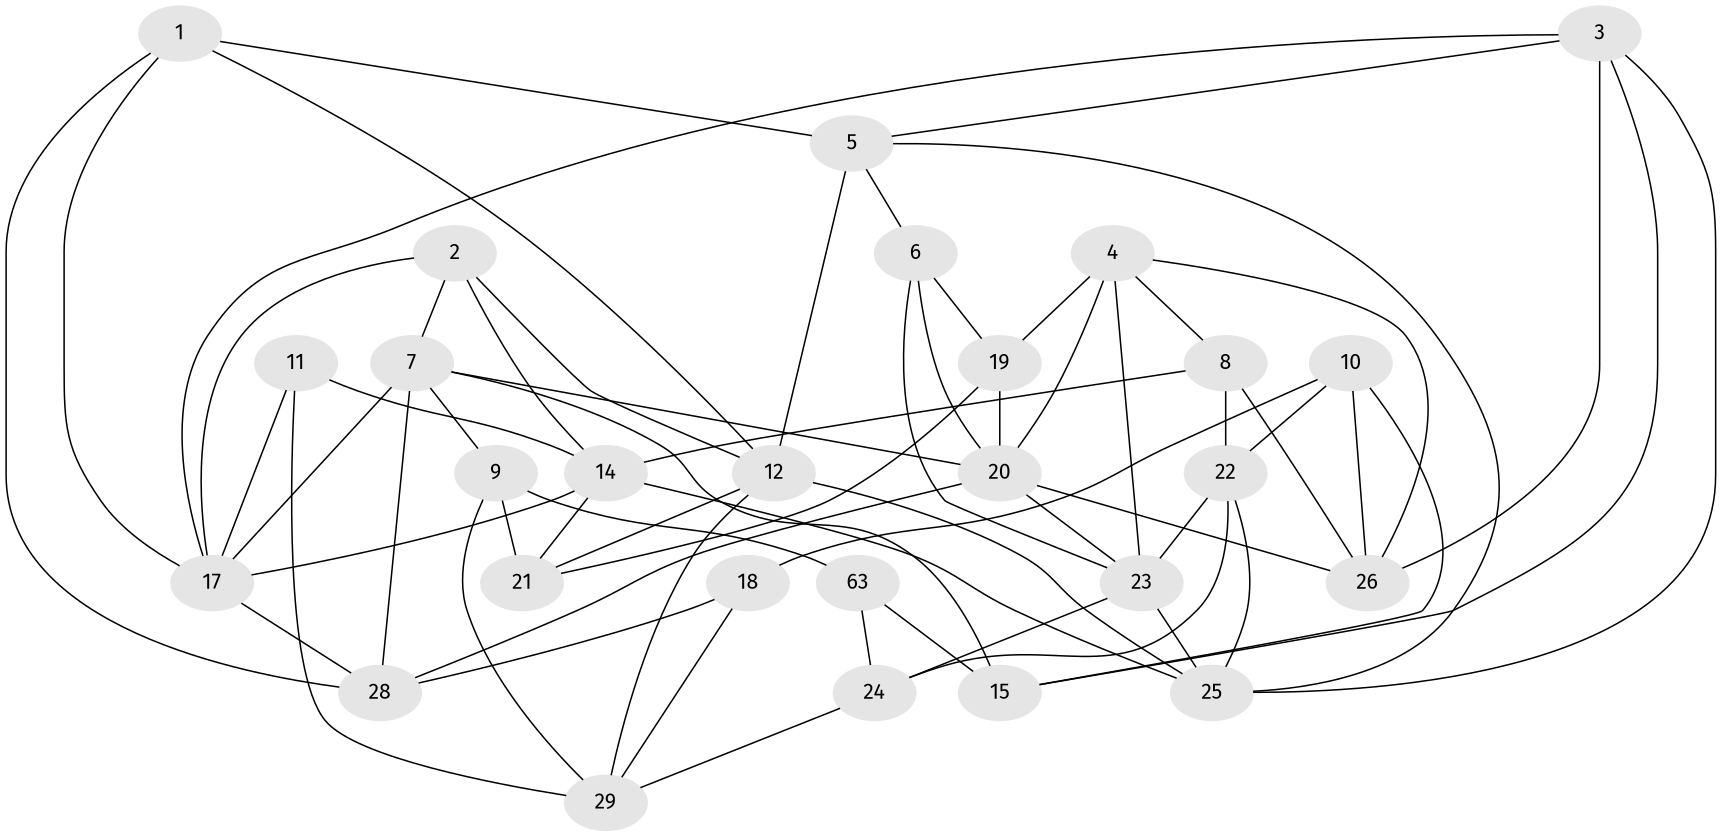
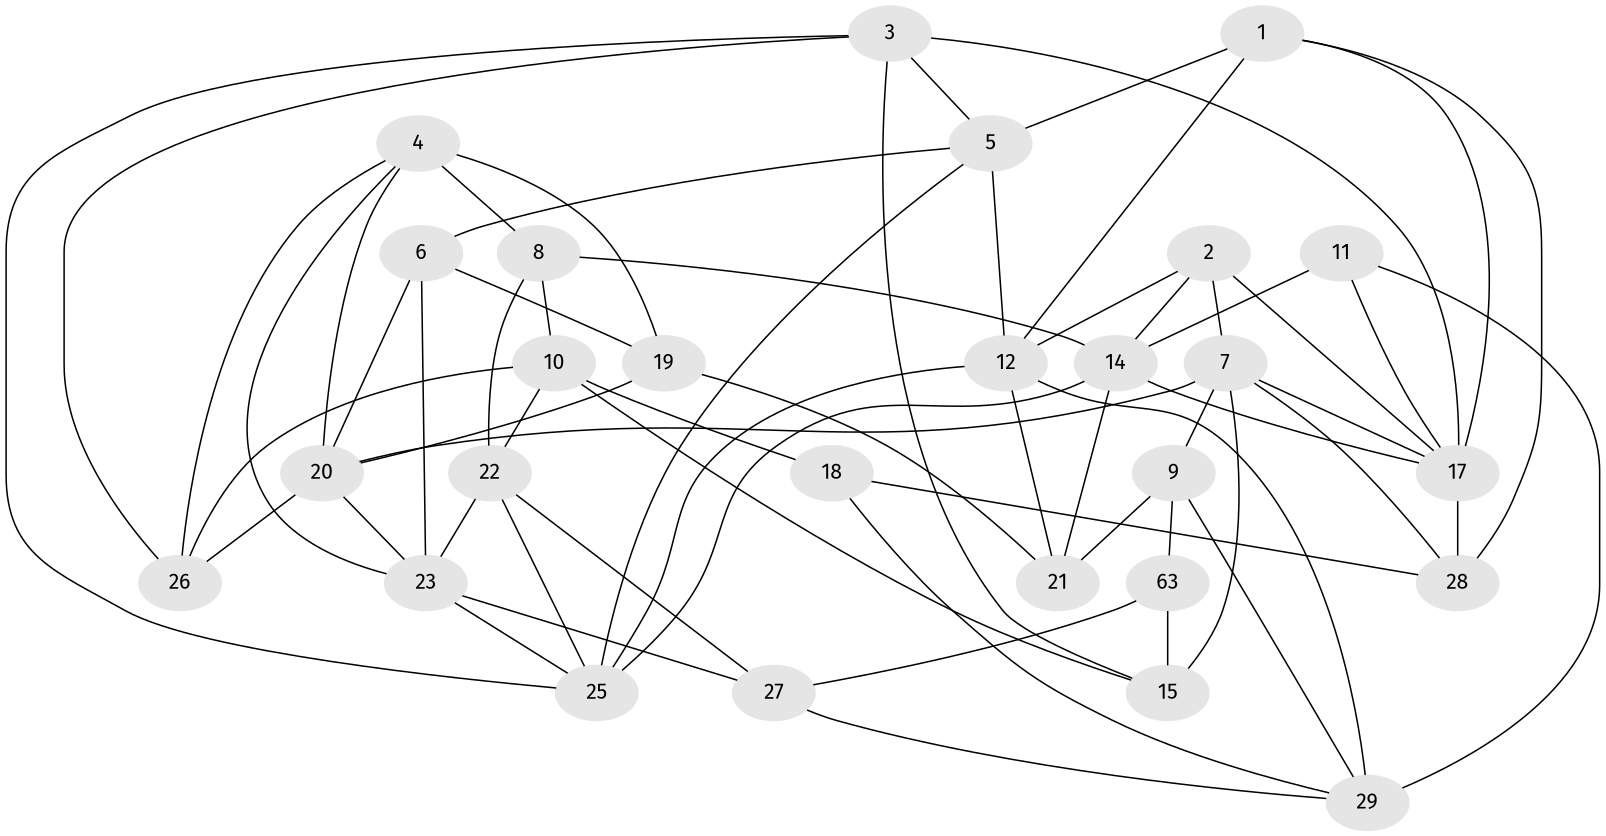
edge "8" -- "26": now "8" -- "10"
edge "20" -- "28": removed
node "24": label "24" -> "27"
